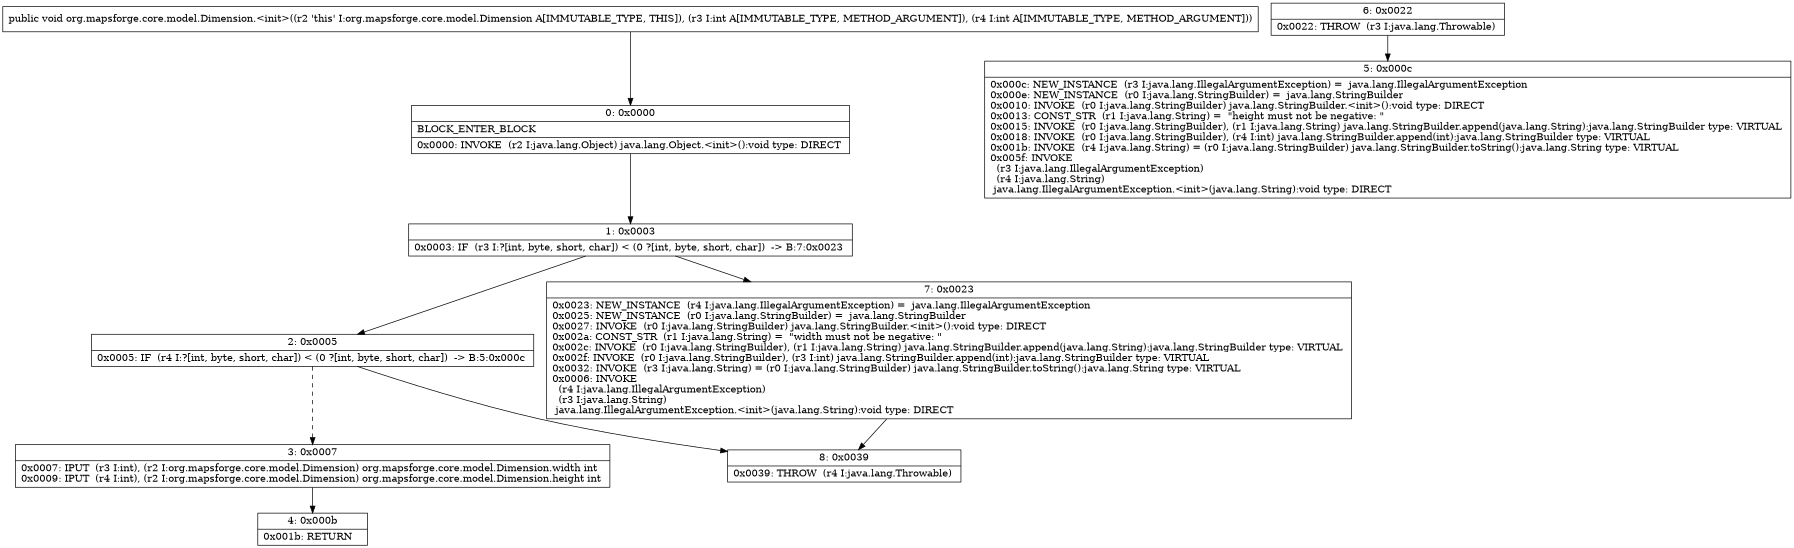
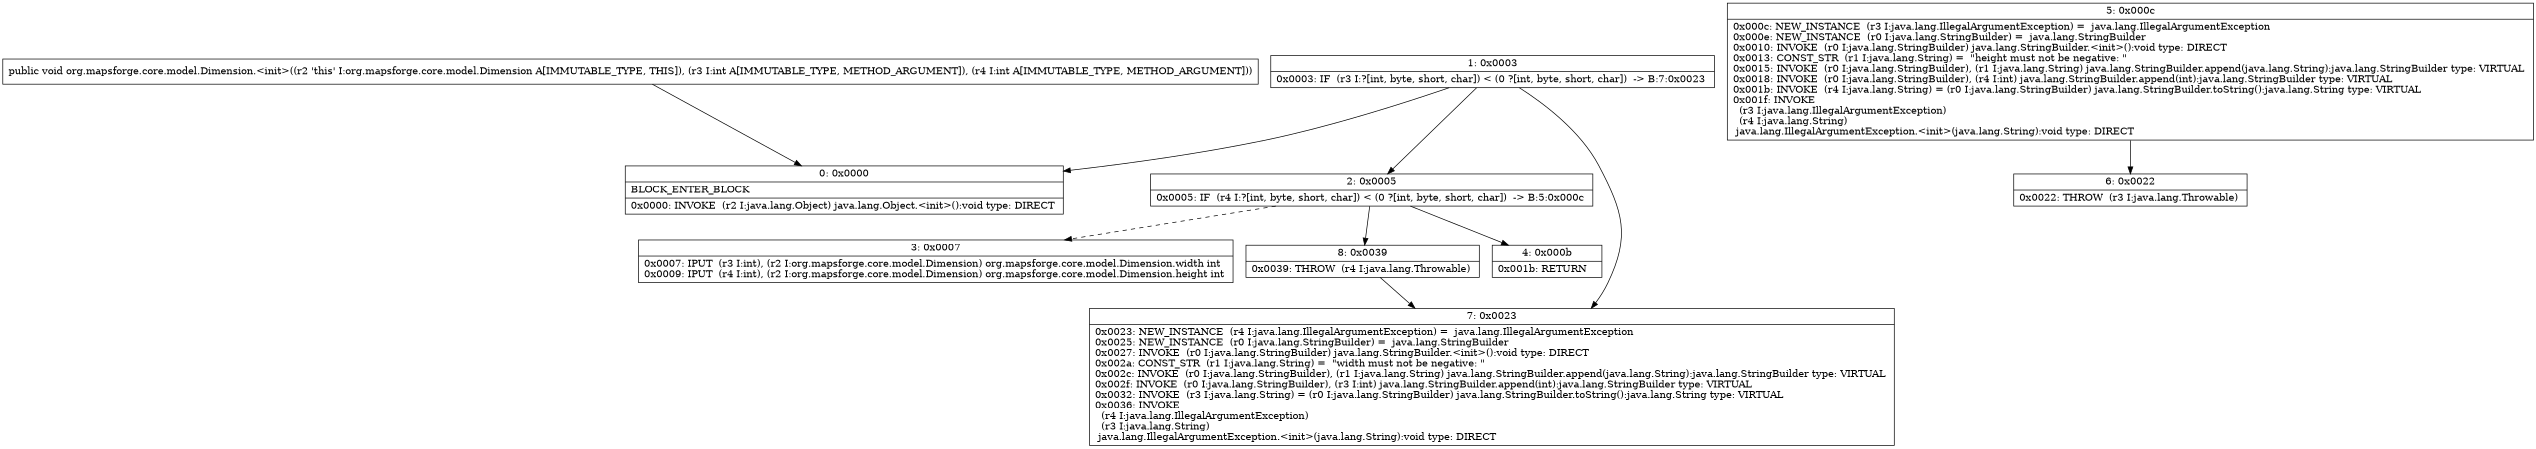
edge "6: 0x0022" -> "5: 0x000c": reversed
node "5: 0x000c": text "0x005f: INVOKE" -> "0x001f: INVOKE"
edge "0: 0x0000" -> "1: 0x0003": reversed
node "7: 0x0023": text "0x0006: INVOKE" -> "0x0036: INVOKE"
edge "7: 0x0023" -> "8: 0x0039": reversed
edge "3: 0x0007" -> "4: 0x000b": now "2: 0x0005" -> "4: 0x000b"
